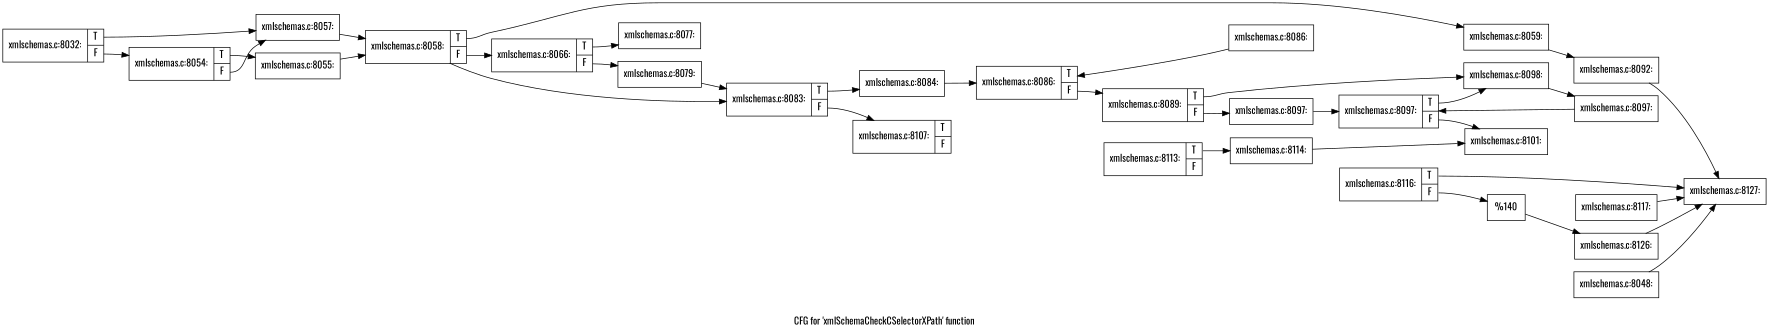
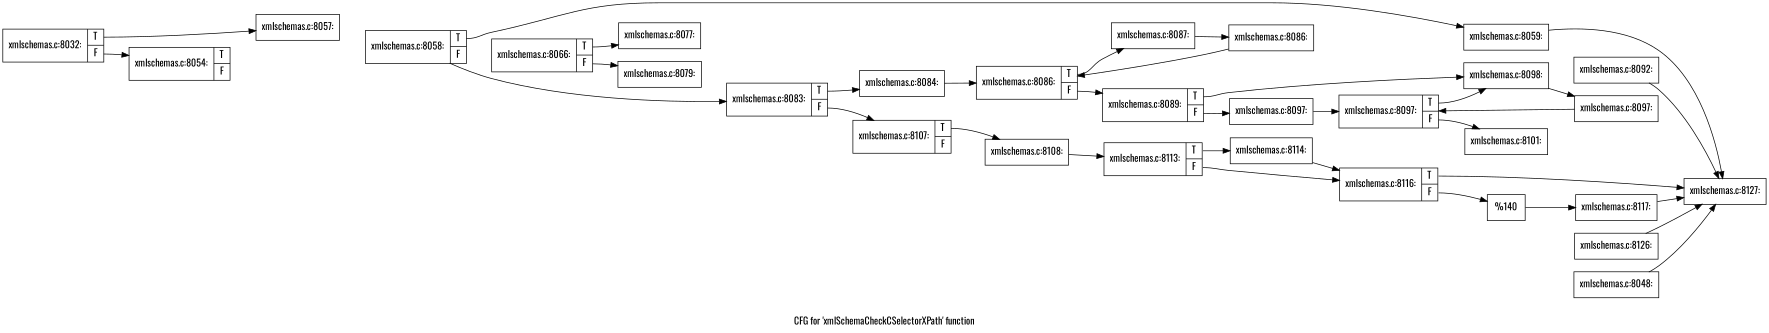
edge "xmlschemas.c:8057:" -> "xmlschemas.c:8058:": removed
node "xmlschemas.c:8087:": added
edge "xmlschemas.c:8059:" -> "xmlschemas.c:8092:": now "xmlschemas.c:8059:" -> "xmlschemas.c:8127:"
edge "xmlschemas.c:8058:" -> "xmlschemas.c:8066:": removed
edge "xmlschemas.c:8054:" -> "xmlschemas.c:8057:": removed
node "xmlschemas.c:8055:": removed
edge "xmlschemas.c:8079:" -> "xmlschemas.c:8083:": removed
edge "xmlschemas.c:8114:" -> "xmlschemas.c:8101:": now "xmlschemas.c:8114:" -> "xmlschemas.c:8116:"
node "xmlschemas.c:8108:": added
edge "xmlschemas.c:8113:" -> "xmlschemas.c:8116:": added
edge "%140" -> "xmlschemas.c:8126:": now "%140" -> "xmlschemas.c:8117:"
